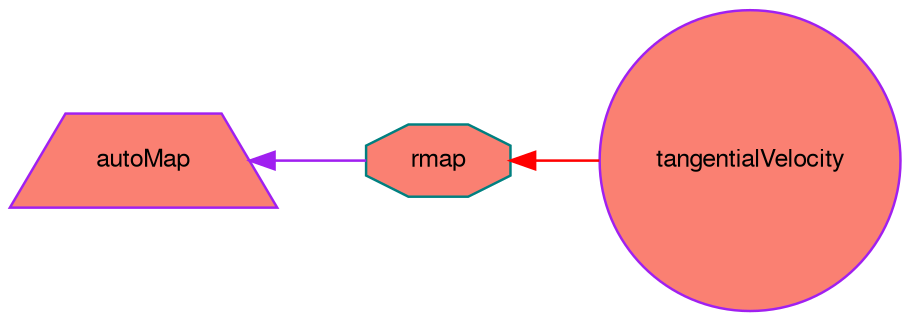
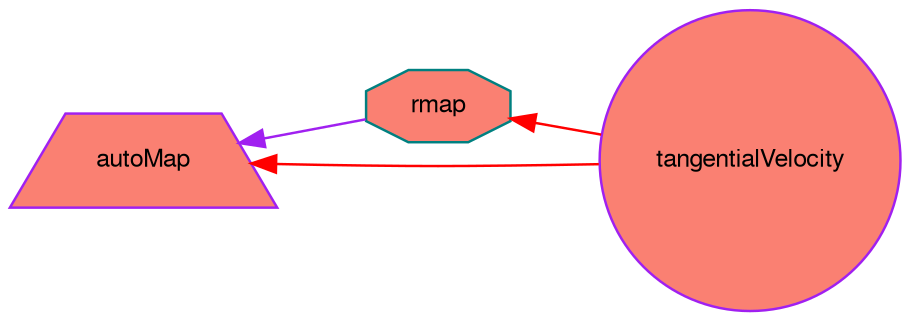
edge "tangentialVelocity" -> "autoMap": added
